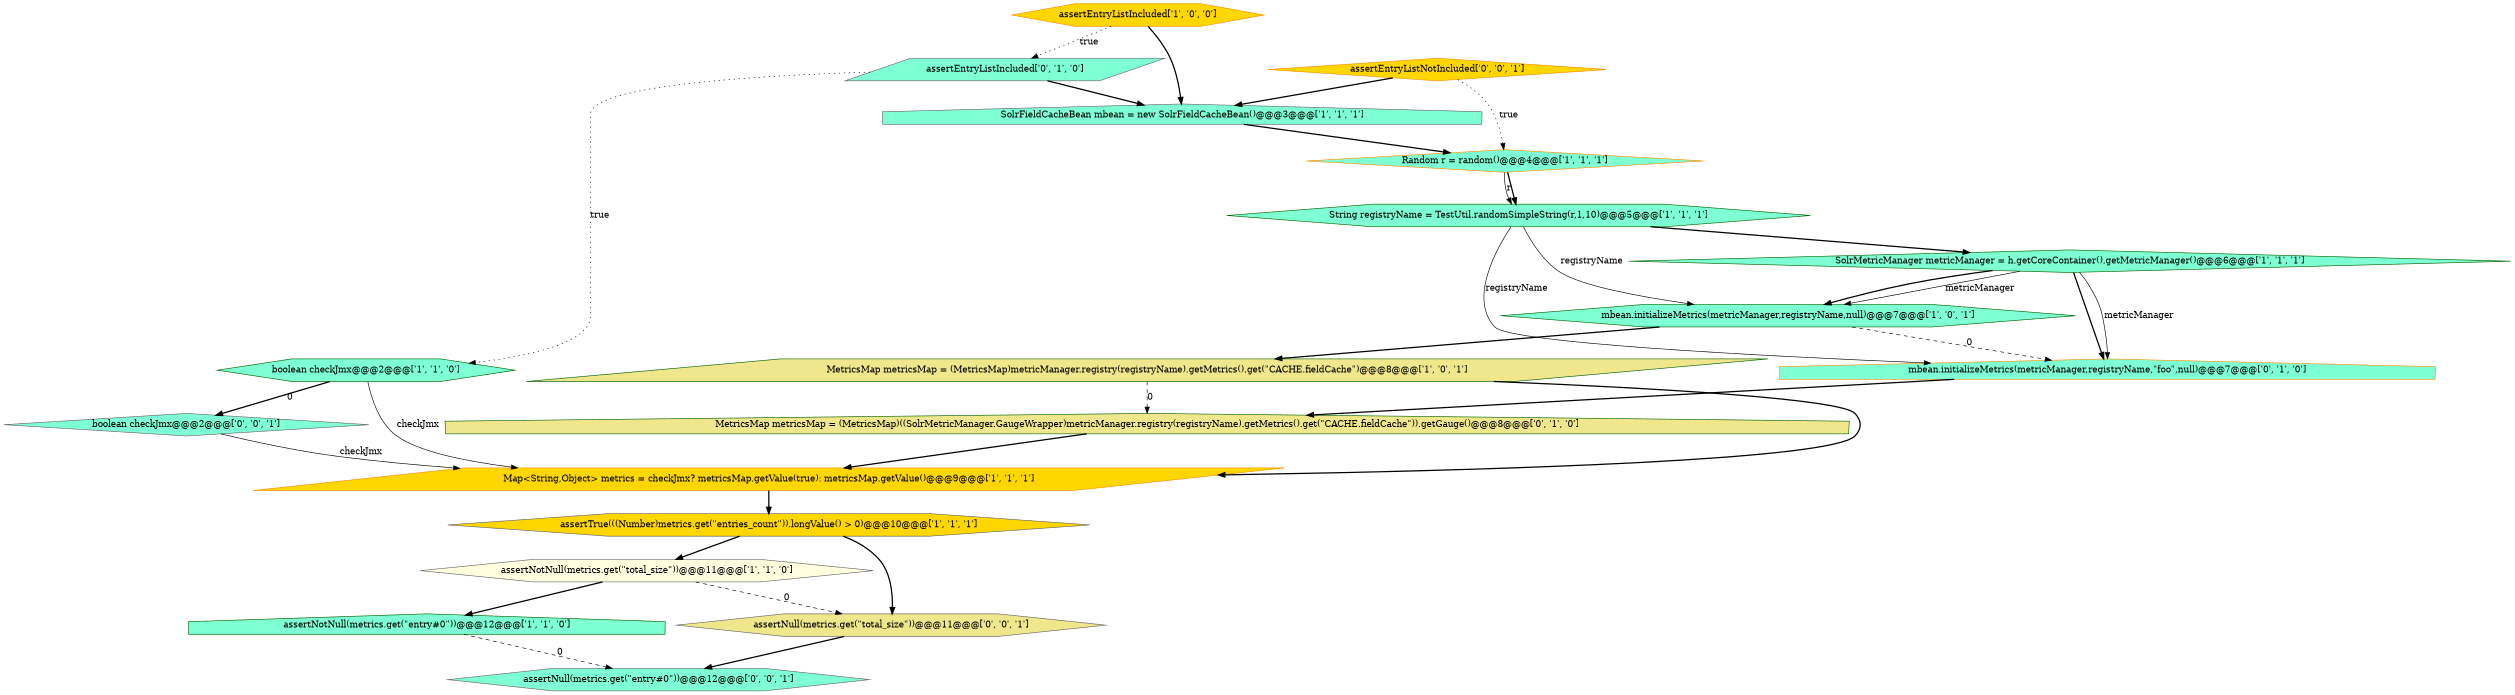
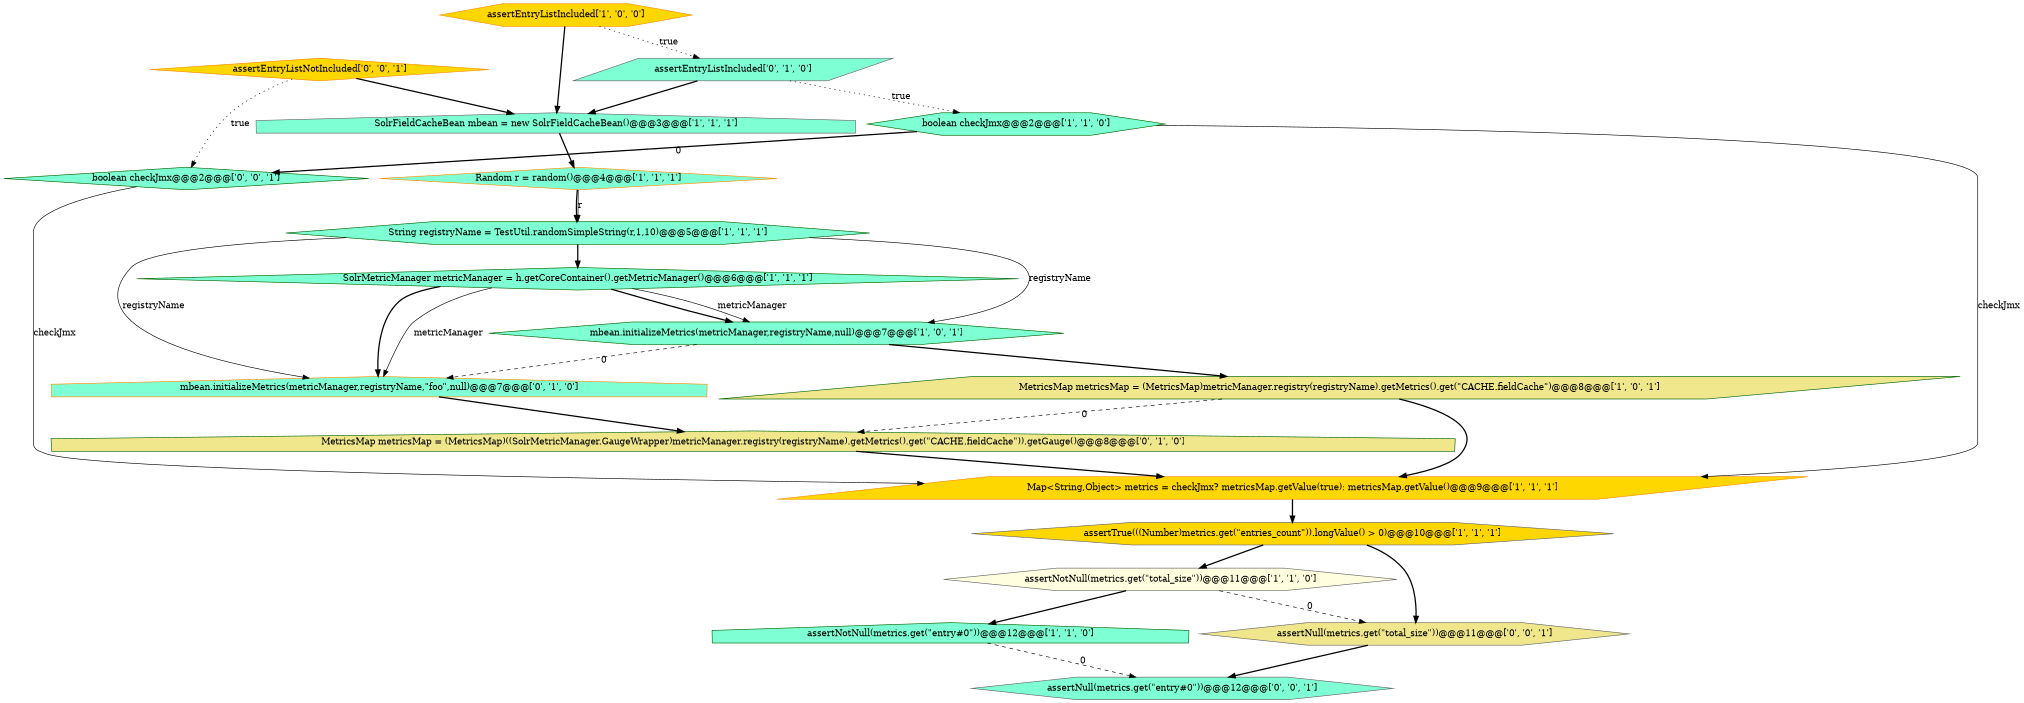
edge "assertEntryListNotIncluded['0', '0', '1']" -> "Random r = random()@@@4@@@['1', '1', '1']": now "assertEntryListNotIncluded['0', '0', '1']" -> "boolean checkJmx@@@2@@@['0', '0', '1']"
node "boolean checkJmx@@@2@@@['0', '0', '1']": color gray40 -> darkgreen
